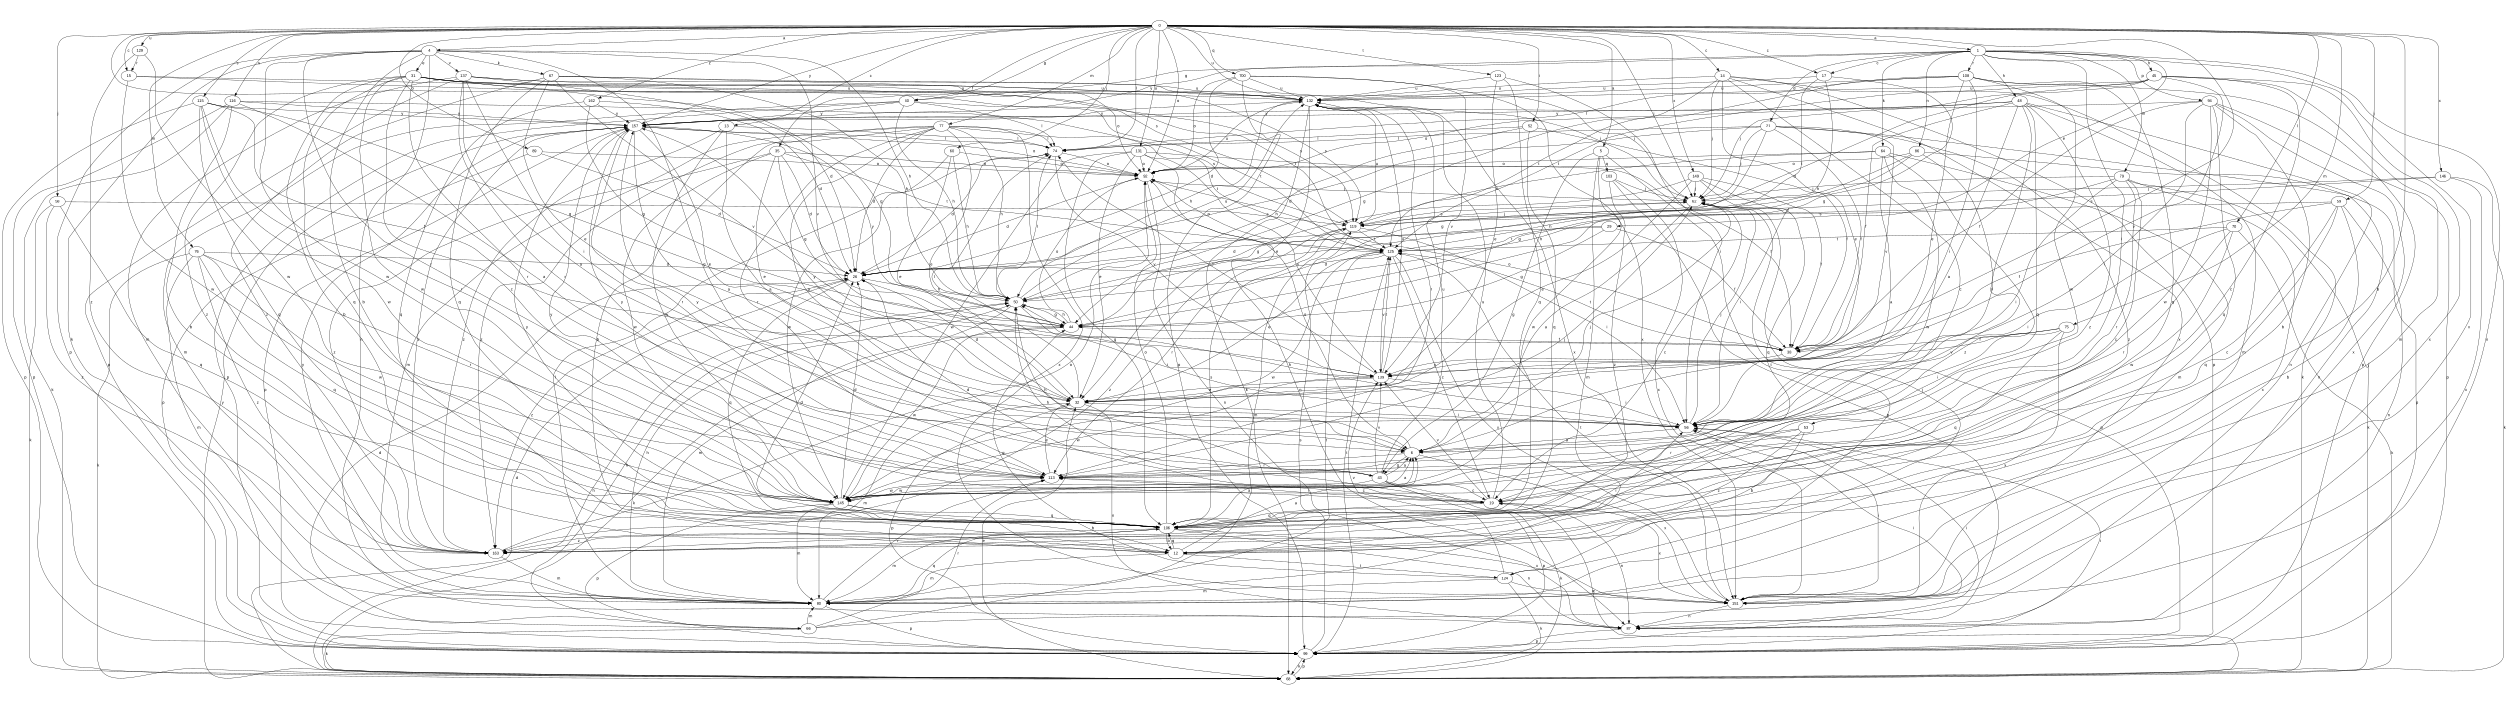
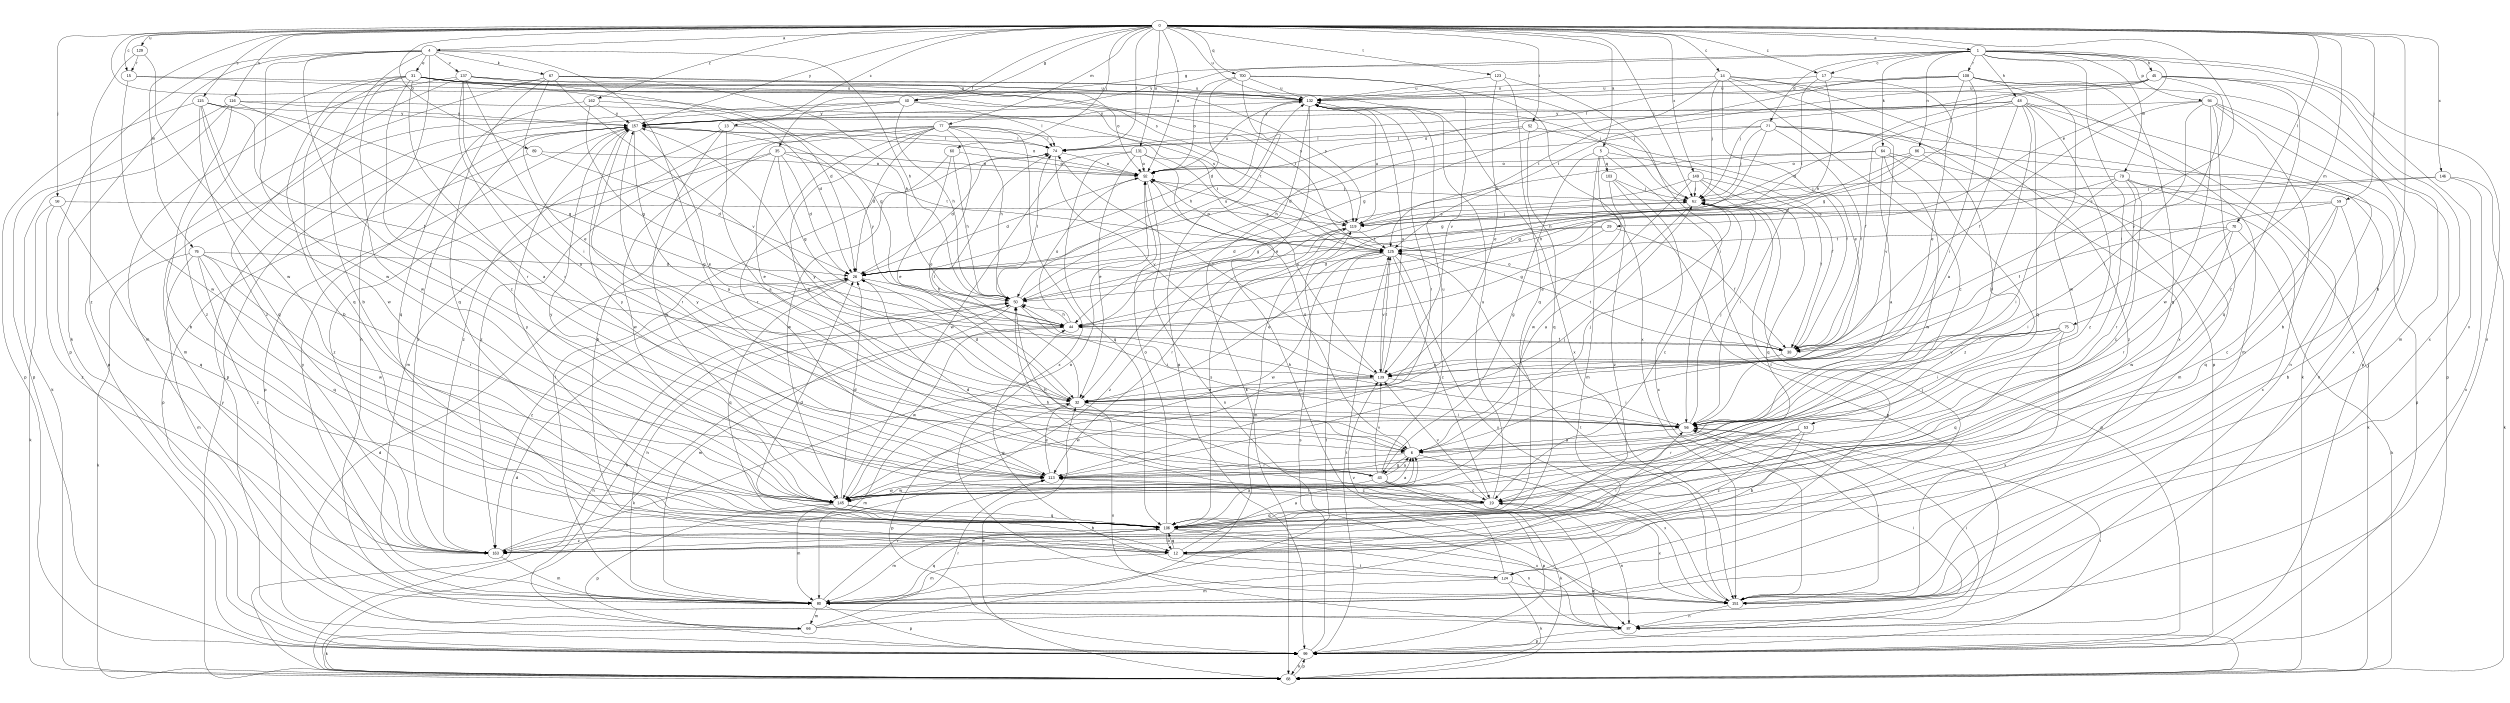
edge "131" -> "38": now "5" -> "38"
edge "4" -> "139": removed, label "v"
edge "119" -> "56": removed, label "i"
edge "50" -> "44": removed, label "g"
edge "59" -> "87": removed, label "n"
edge "66" -> "80": reversed
